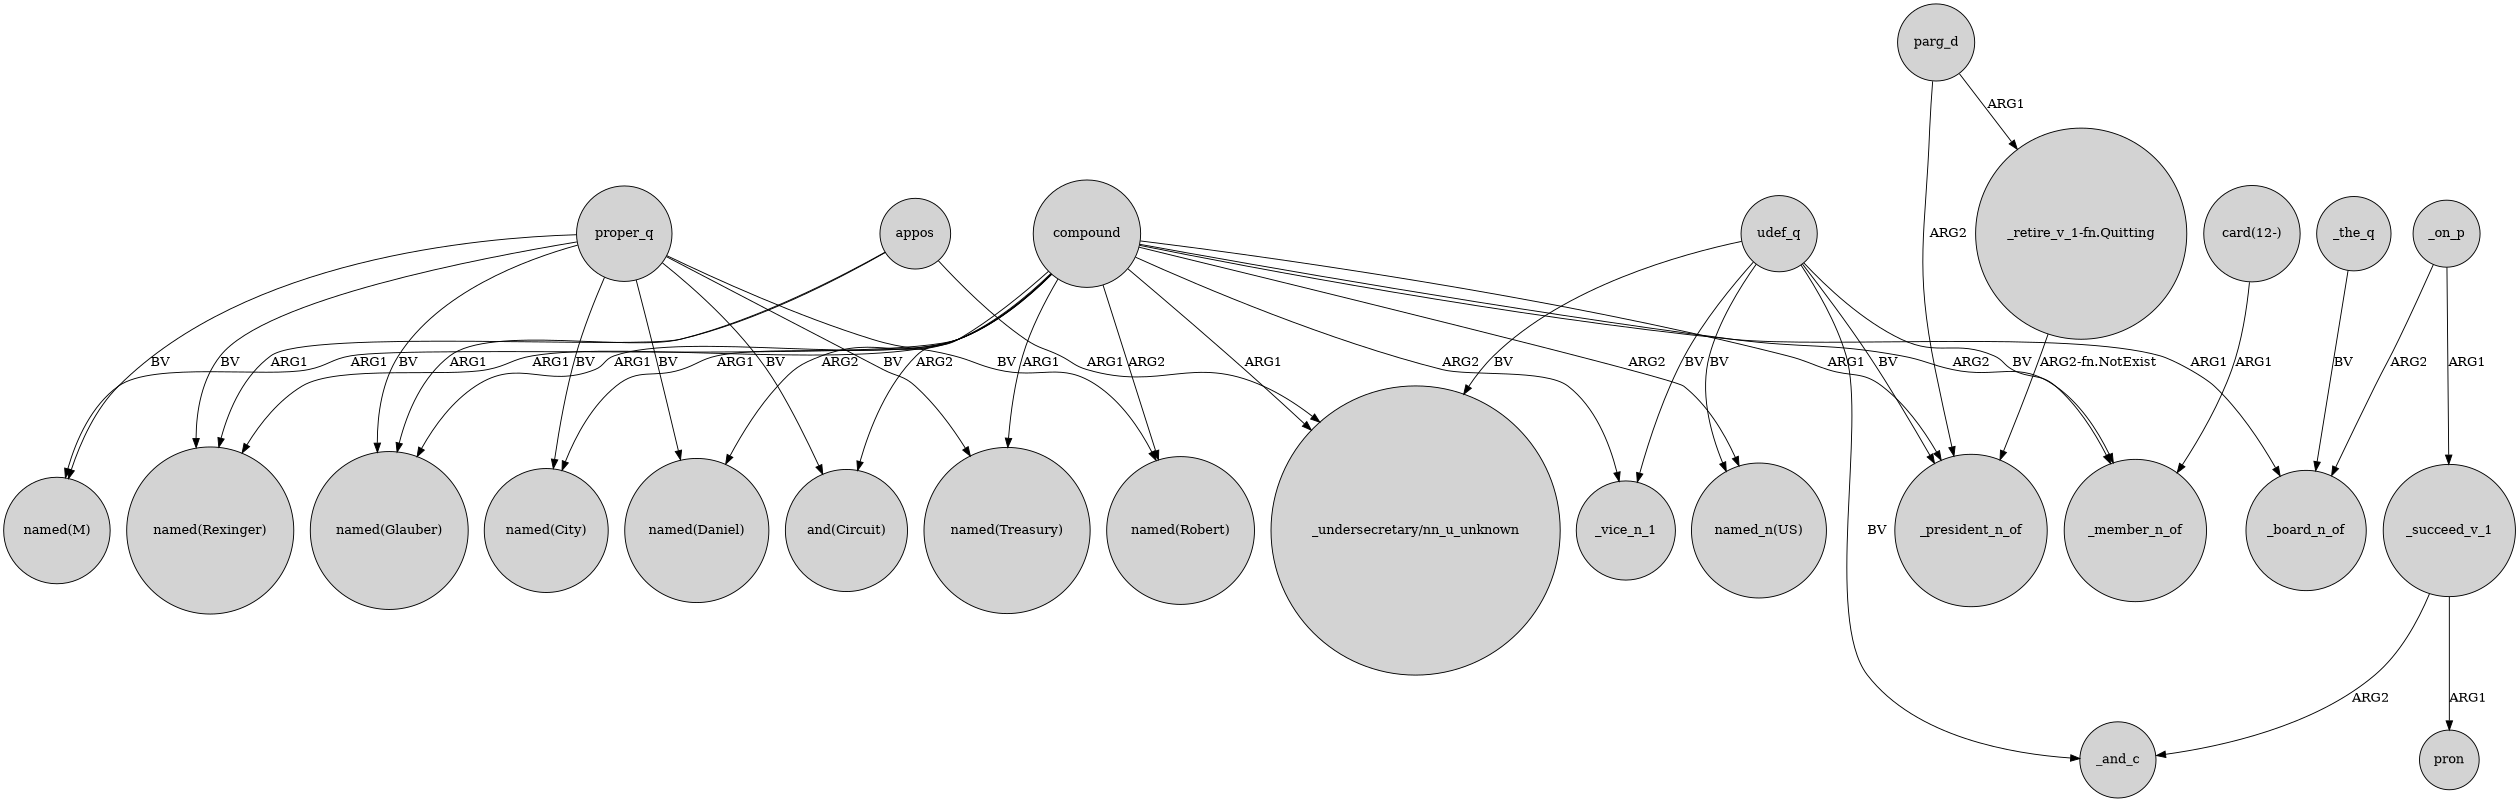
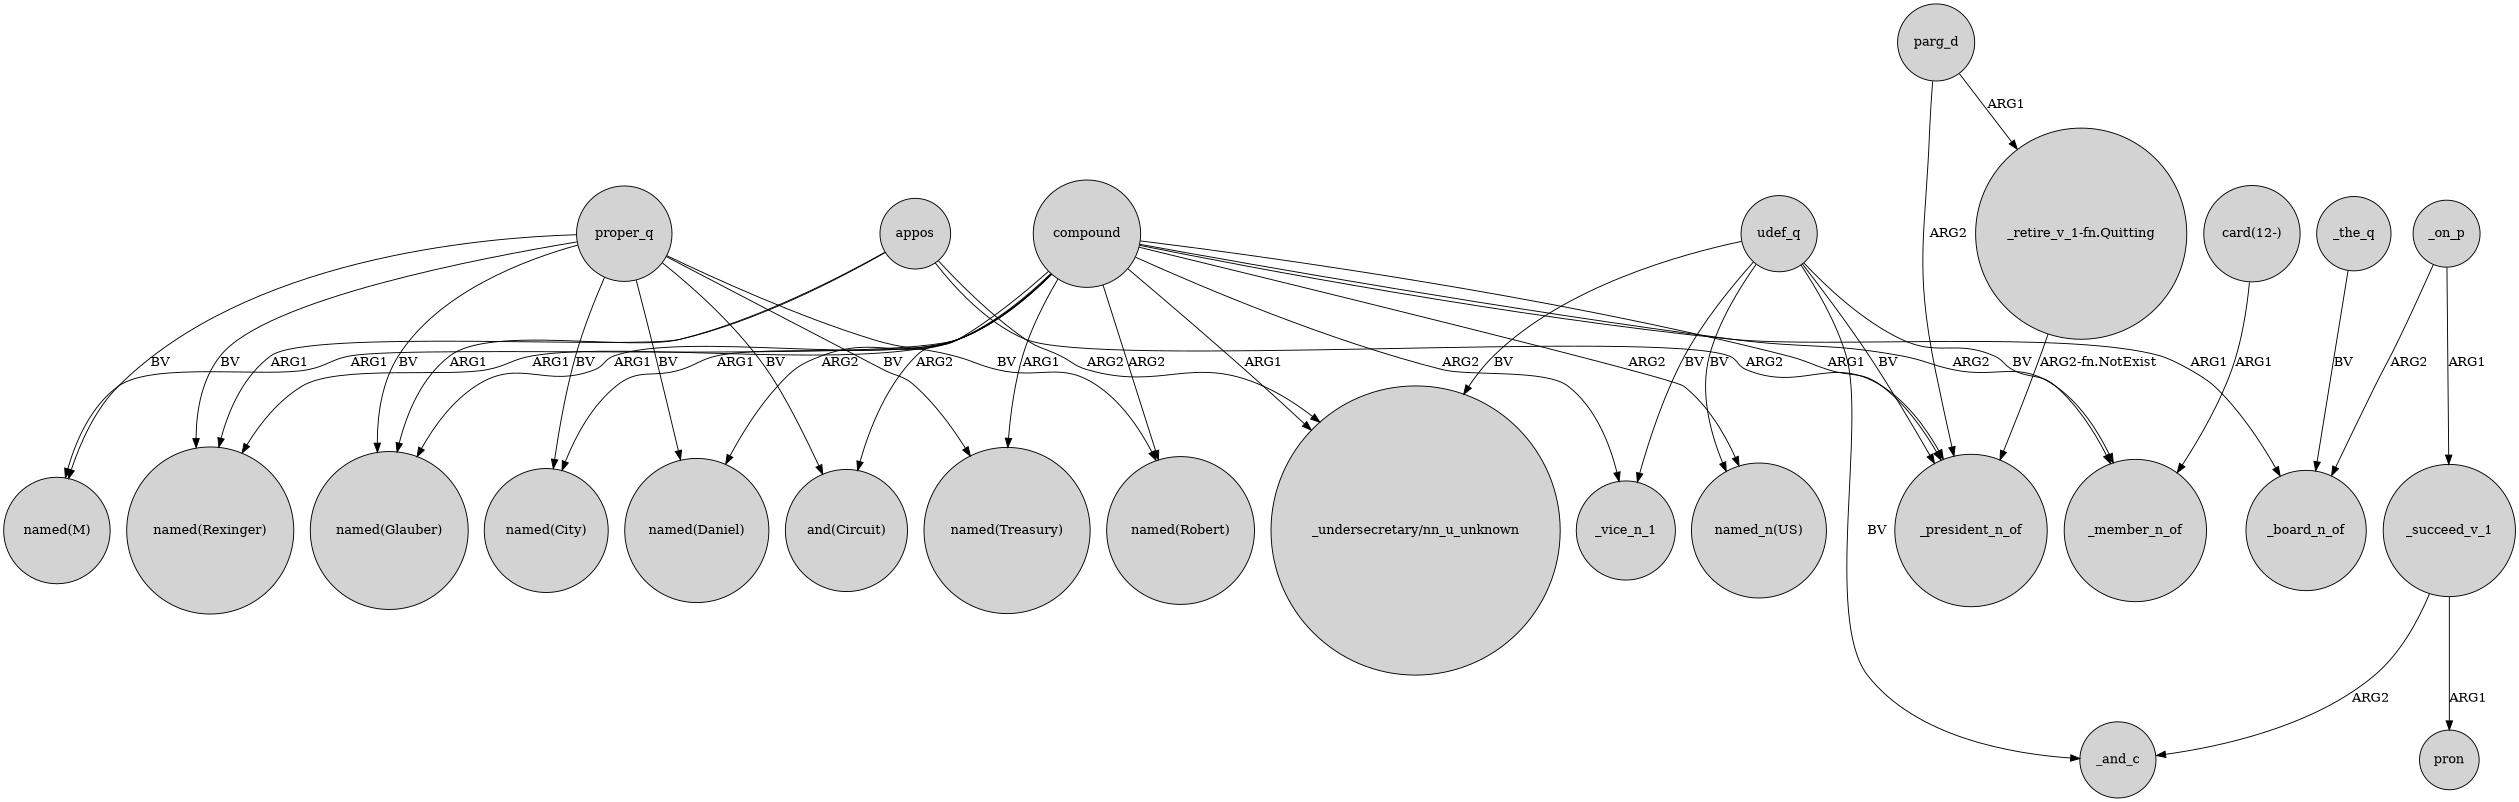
edge "appos" -> "_president_n_of": added, label "ARG2"
edge "appos" -> "_undersecretary/nn_u_unknown": label "ARG1" -> "ARG2"
